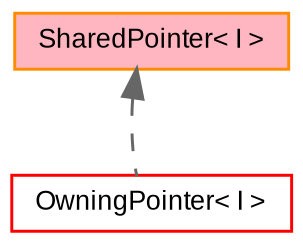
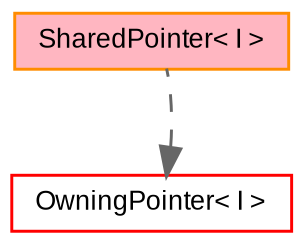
edge "OwningPointer< I >" -> "SharedPointer< I >": reversed
